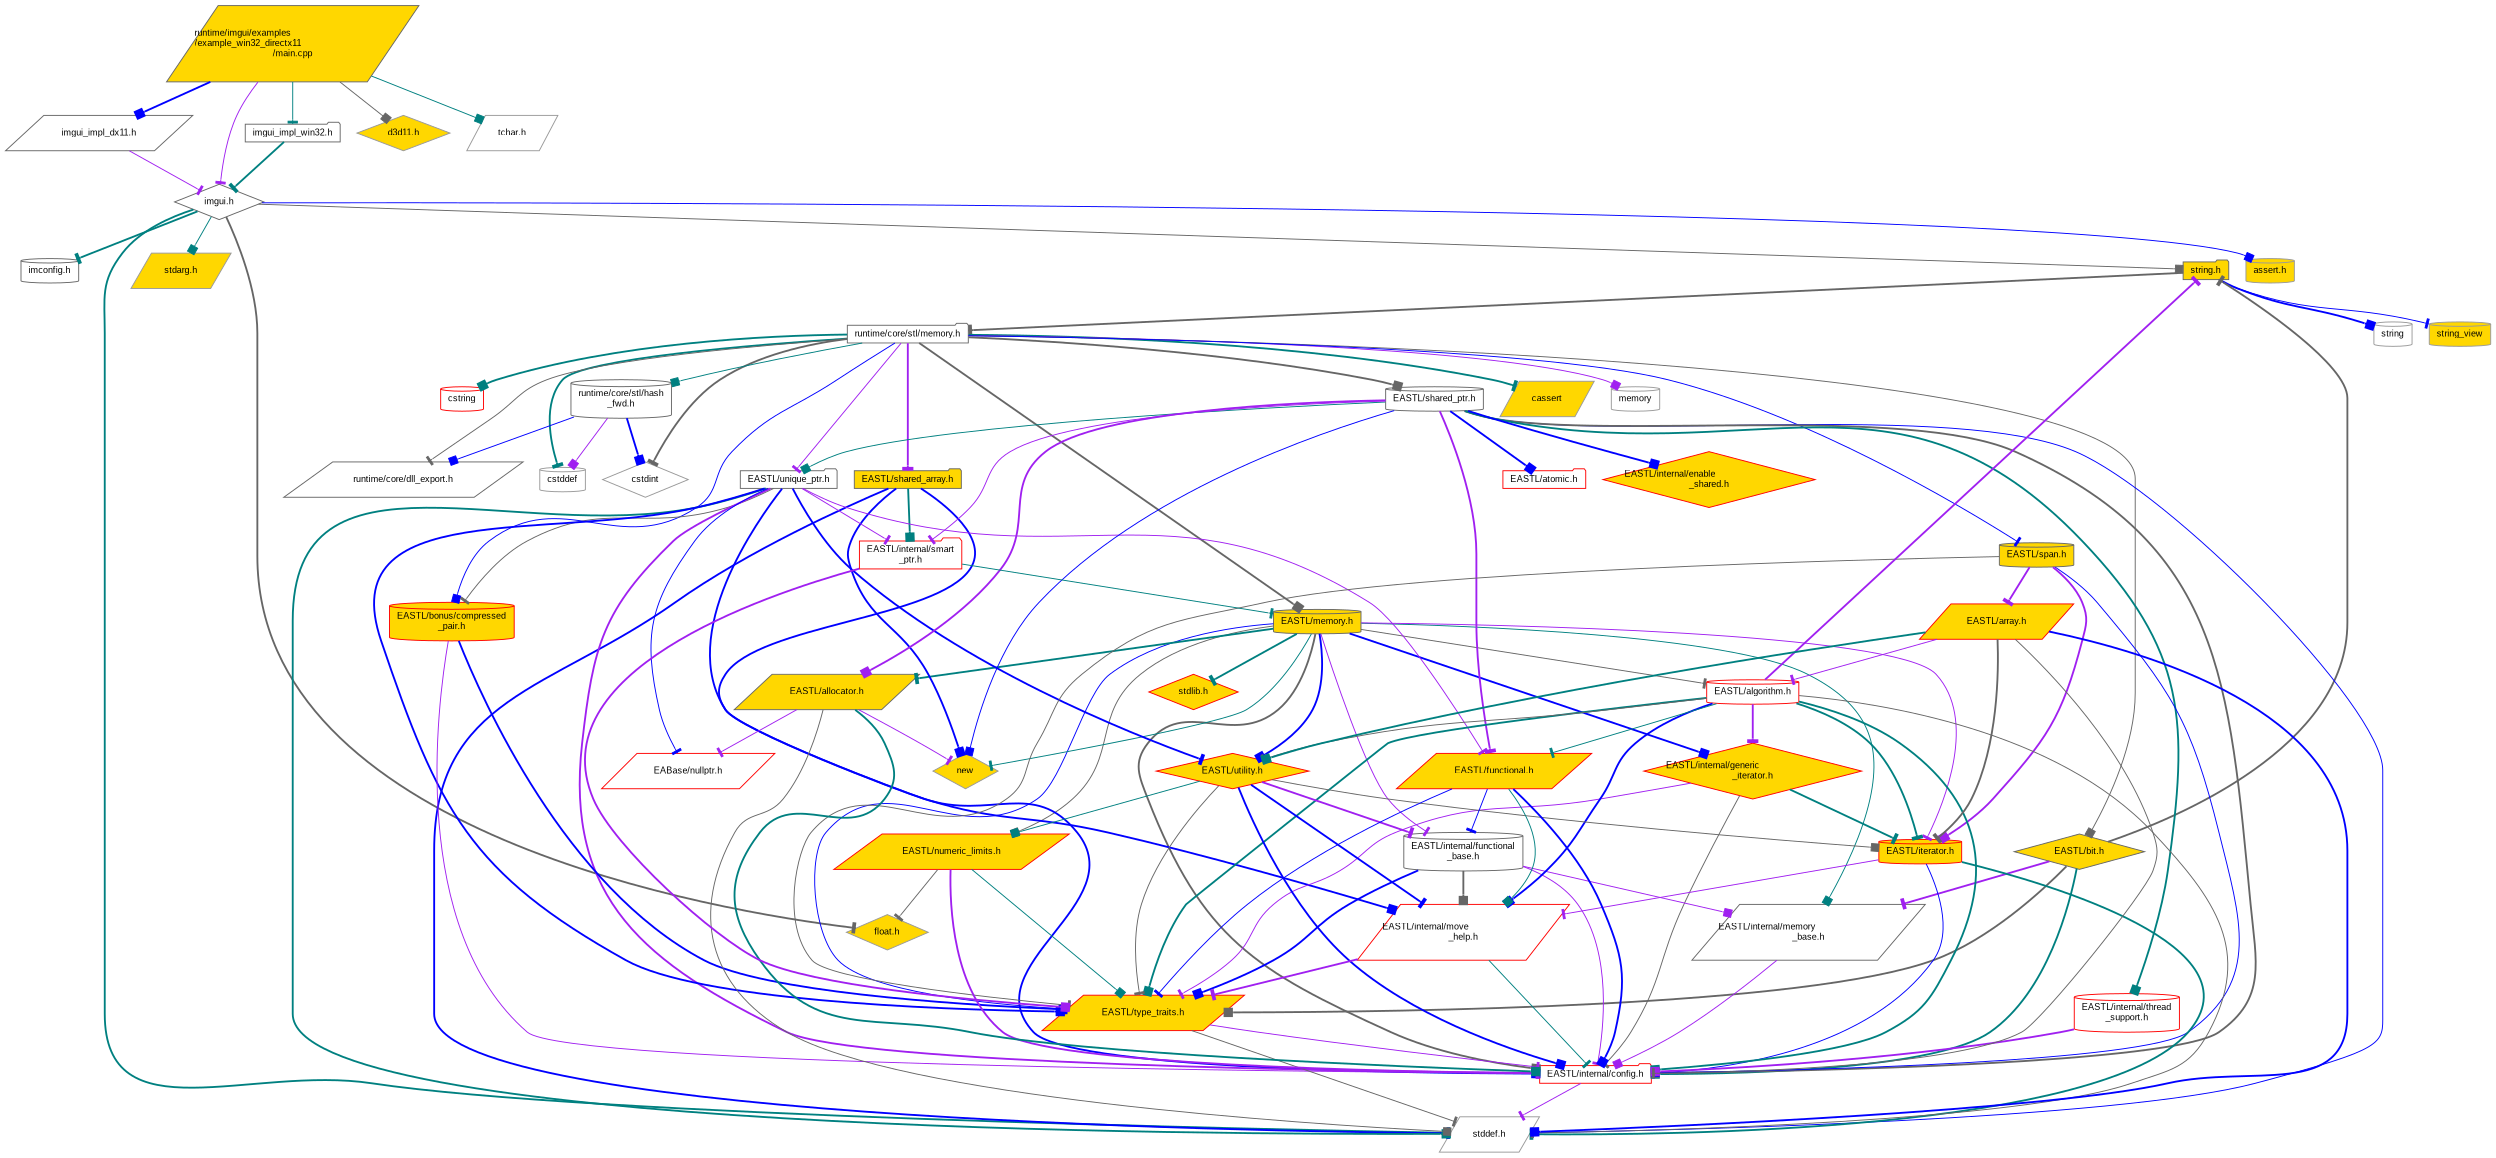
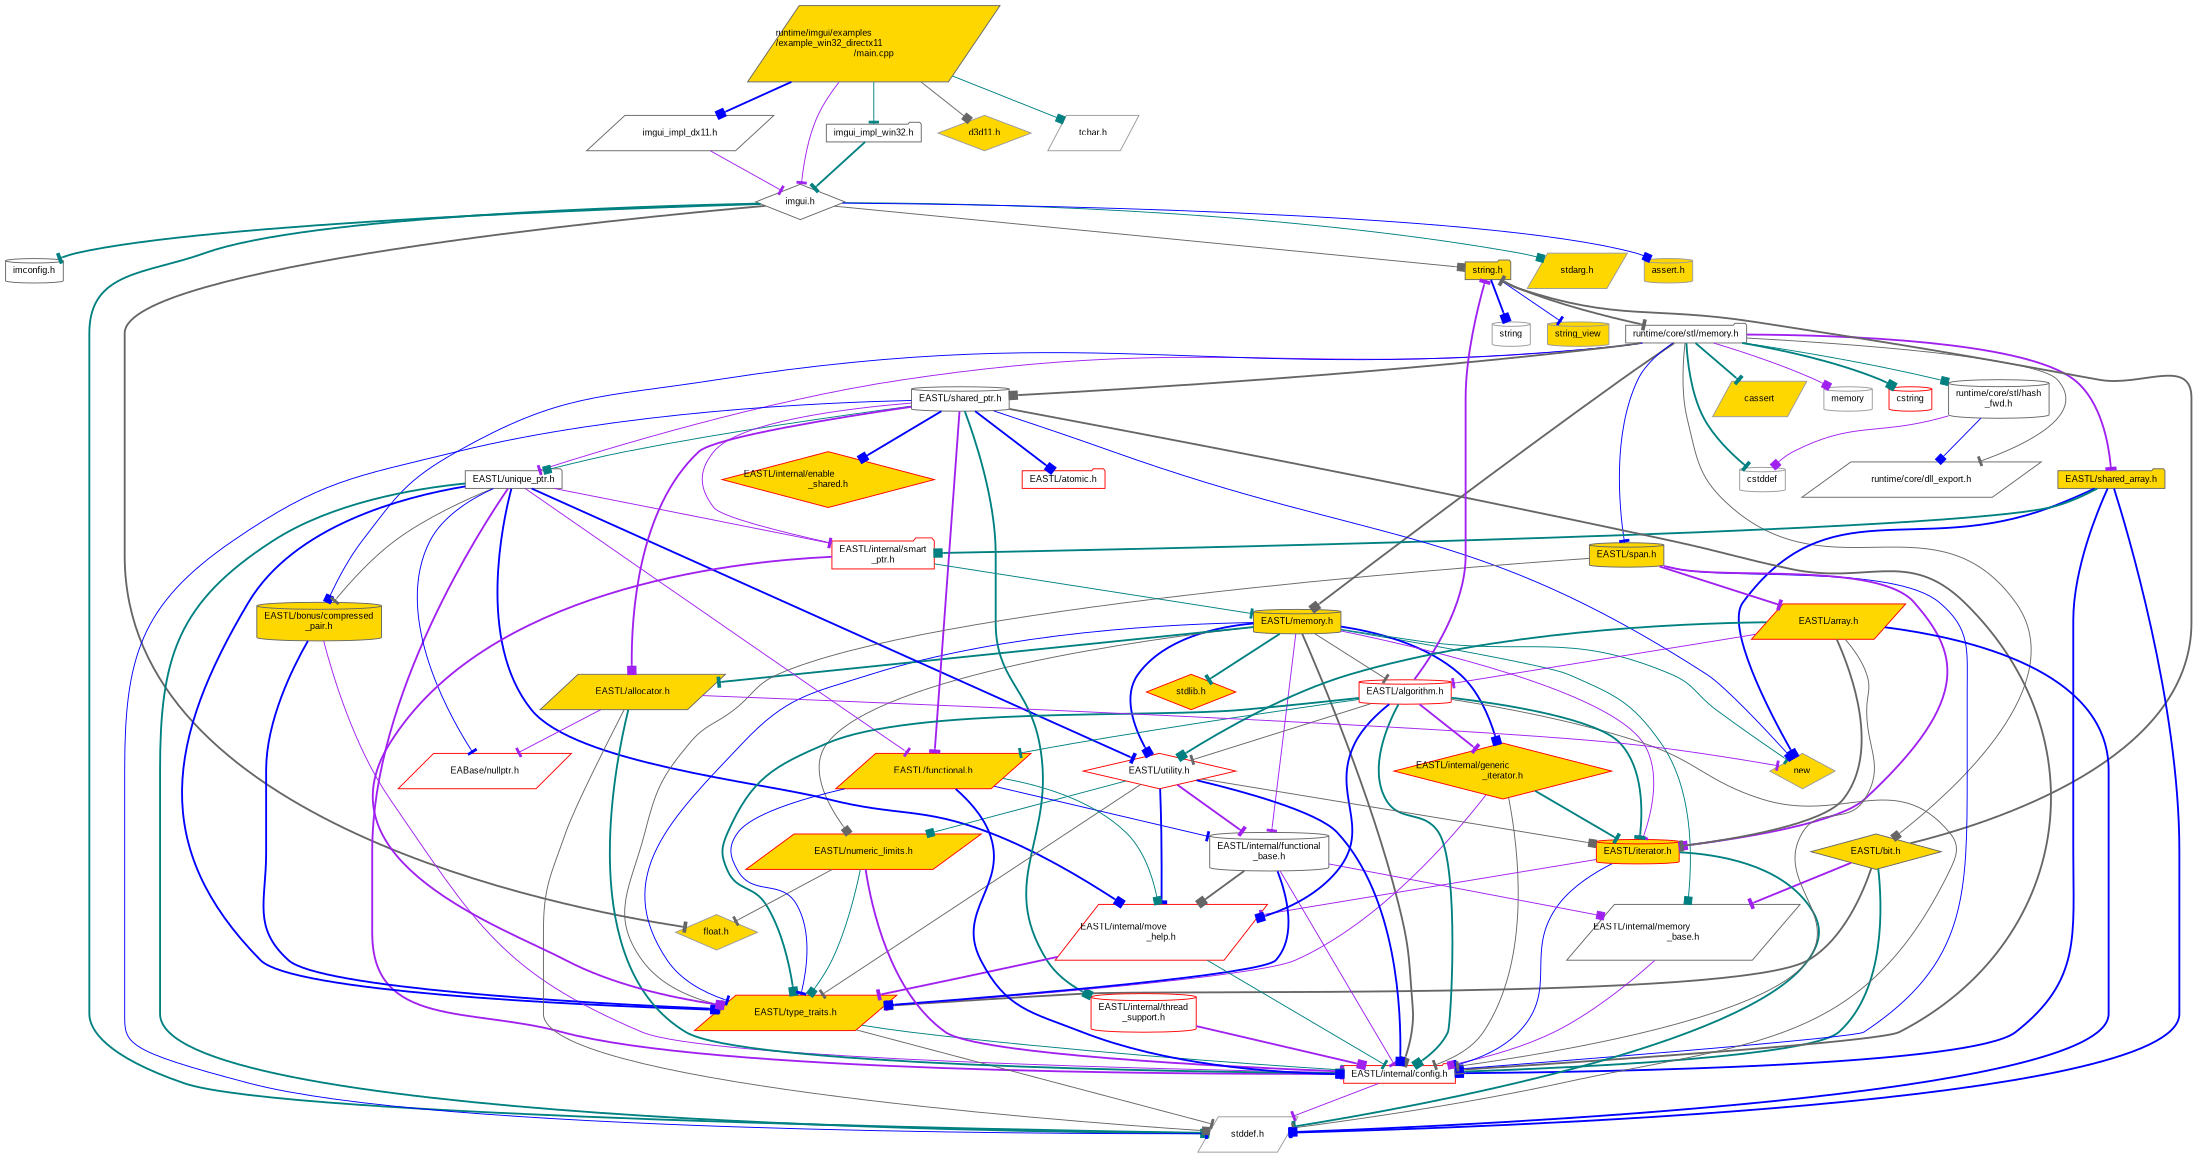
node "cstdint": removed
node "EASTL/bonus/compressed _pair.h": color red -> grey40
node "EASTL/utility.h": fillcolor gold -> white
edge "EASTL/type_traits.h" -> "EASTL/internal/config.h": color purple -> teal
